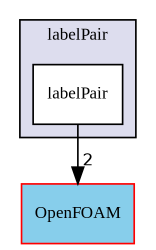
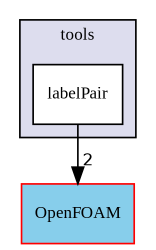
cluster "labelPair": label "labelPair" -> "tools"
